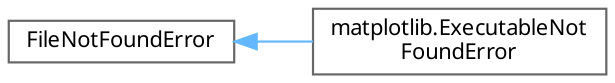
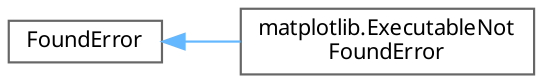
node "FileNotFoundError": label "FileNotFoundError" -> "FoundError"
